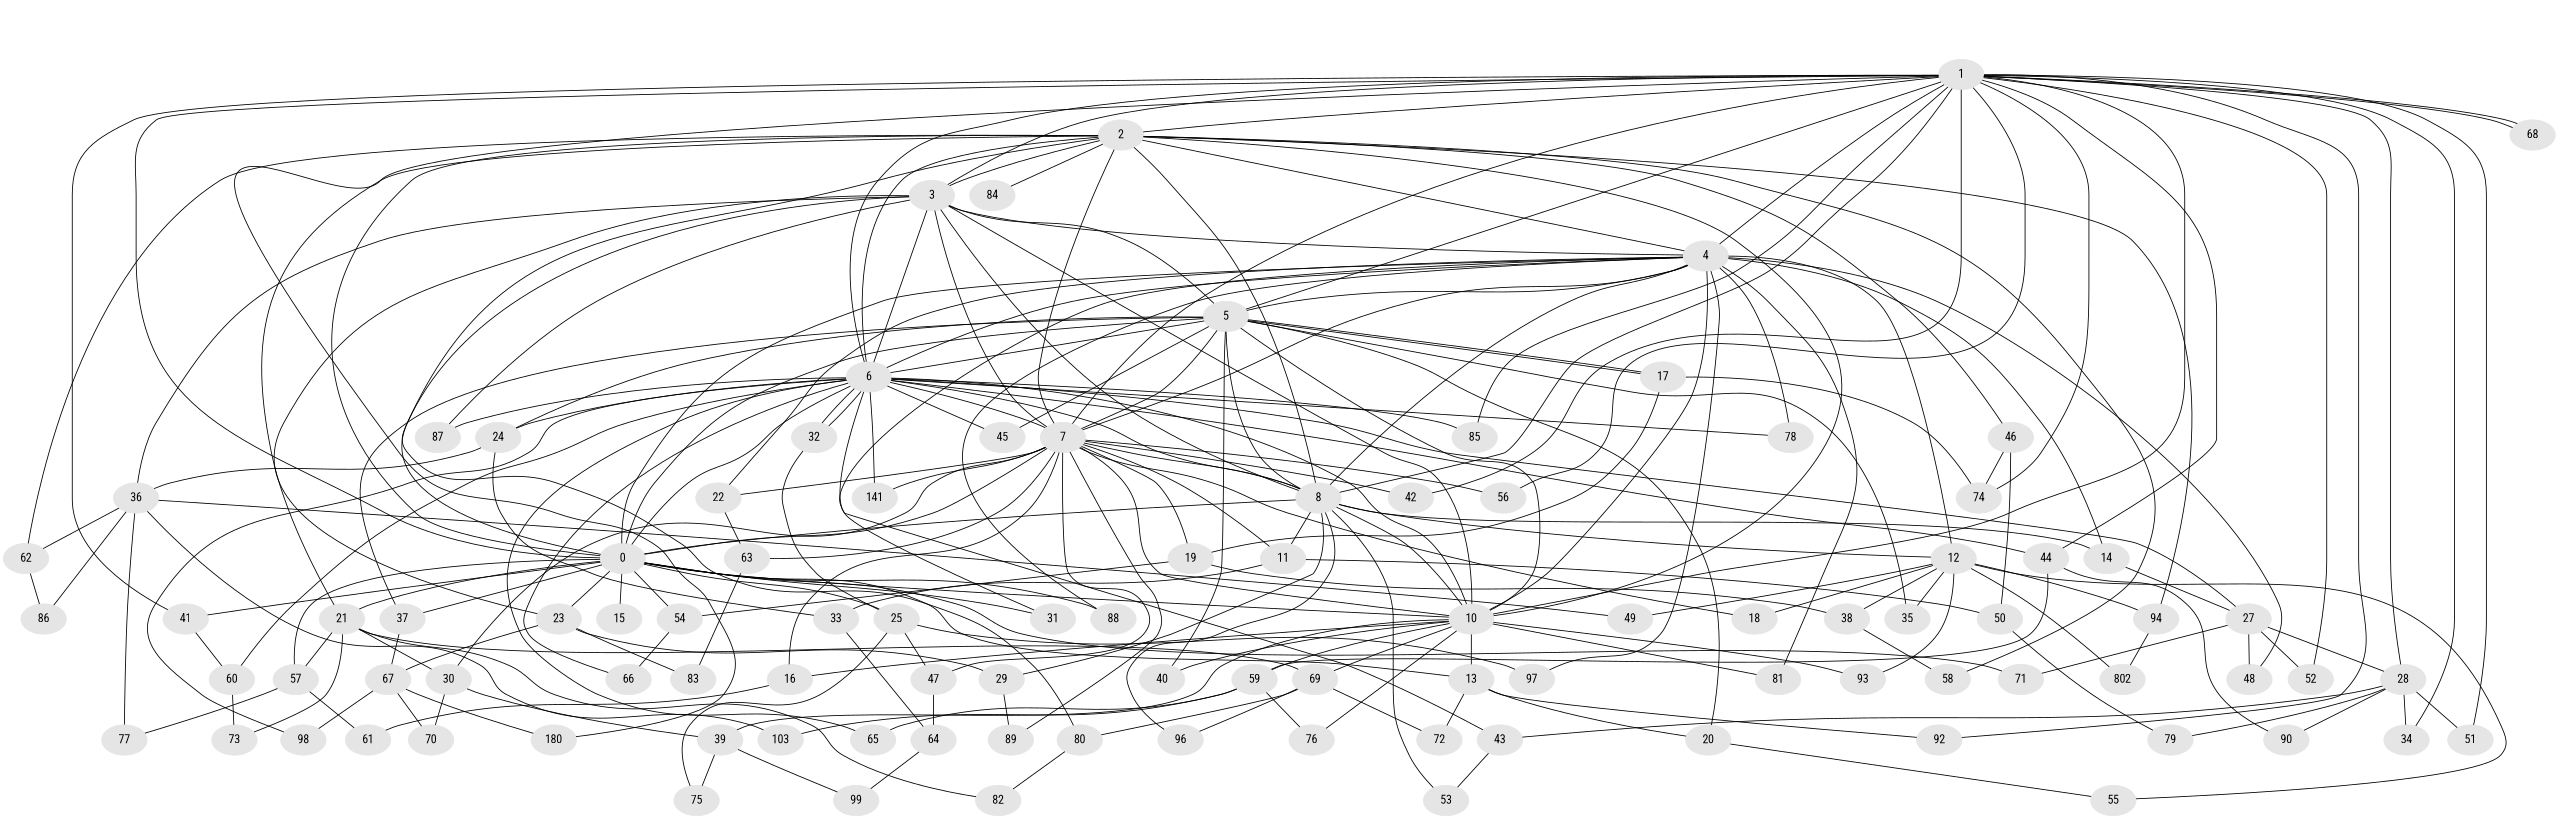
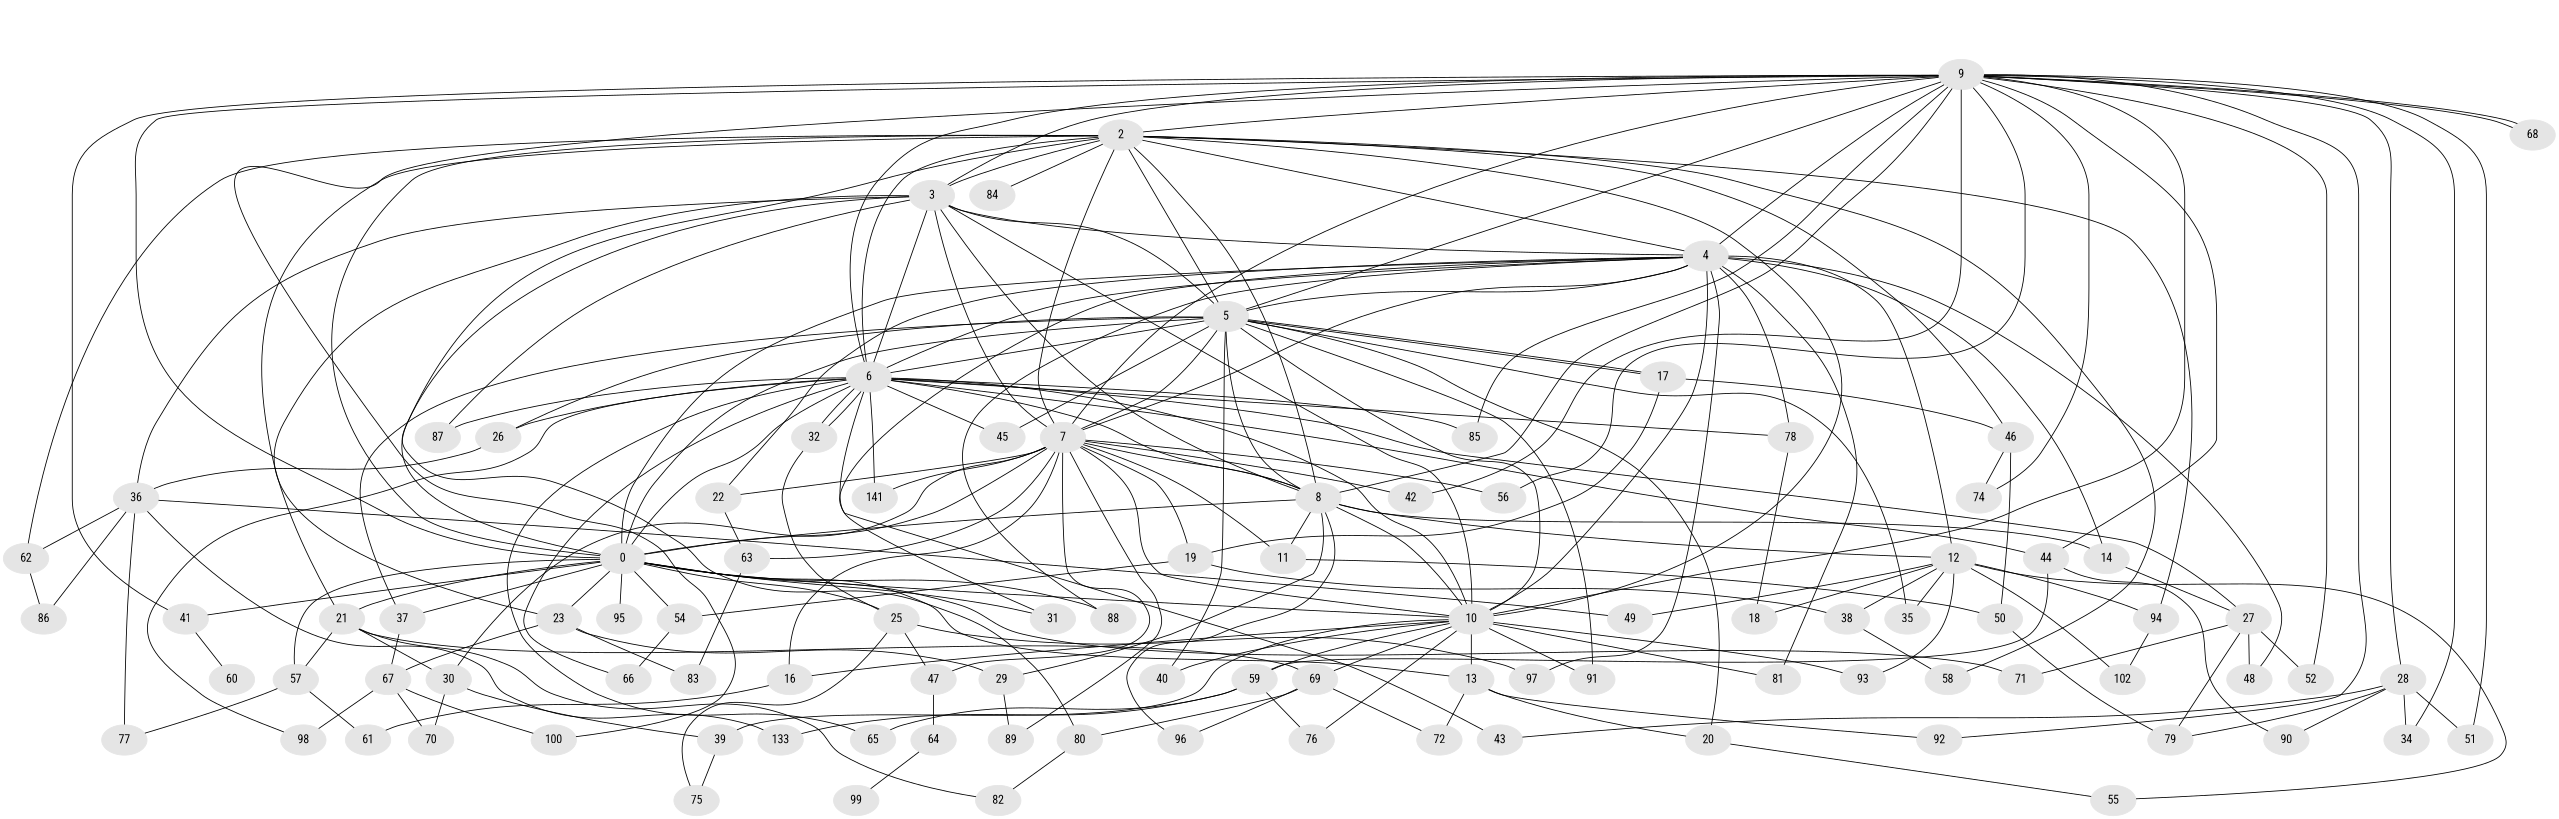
node "1": label "1" -> "9"
edge "2" -- "5": added
edge "4" -- "8": removed
edge "17" -- "74": now "17" -- "46"
edge "6" -- "7": removed
node "24": label "24" -> "26"
edge "6" -- "60": removed
edge "7" -- "18": now "78" -- "18"
node "15": label "15" -> "95"
node "33": removed
edge "27" -- "28": now "27" -- "79"
node "91": added
node "802": label "802" -> "102"
node "73": removed
node "180": label "180" -> "100"
node "103": label "103" -> "133"
edge "39" -- "99": removed
node "53": removed
